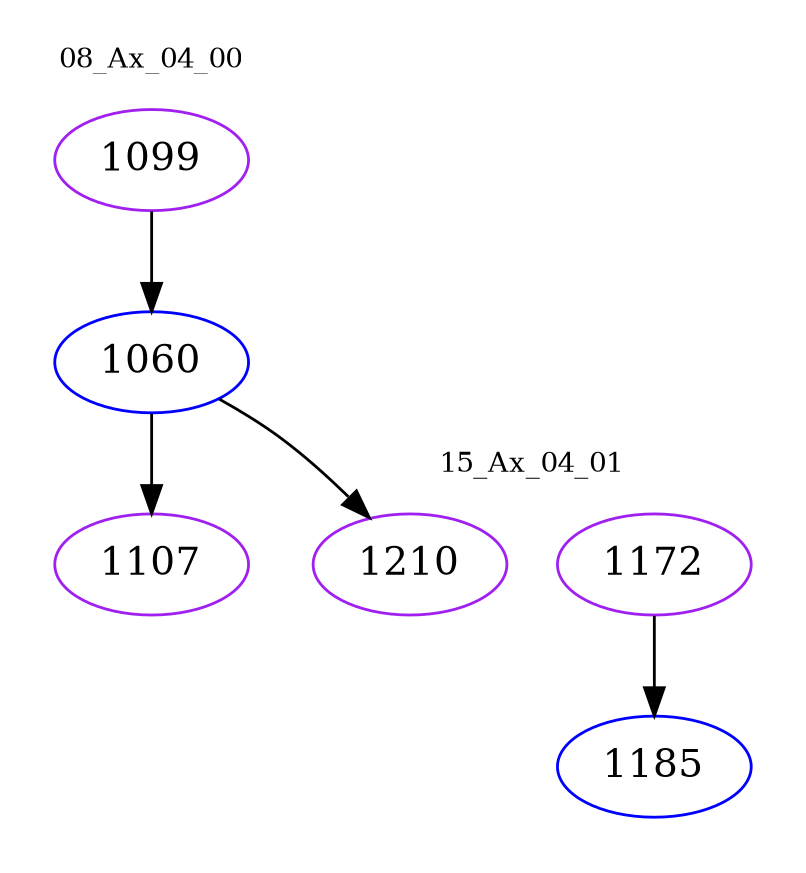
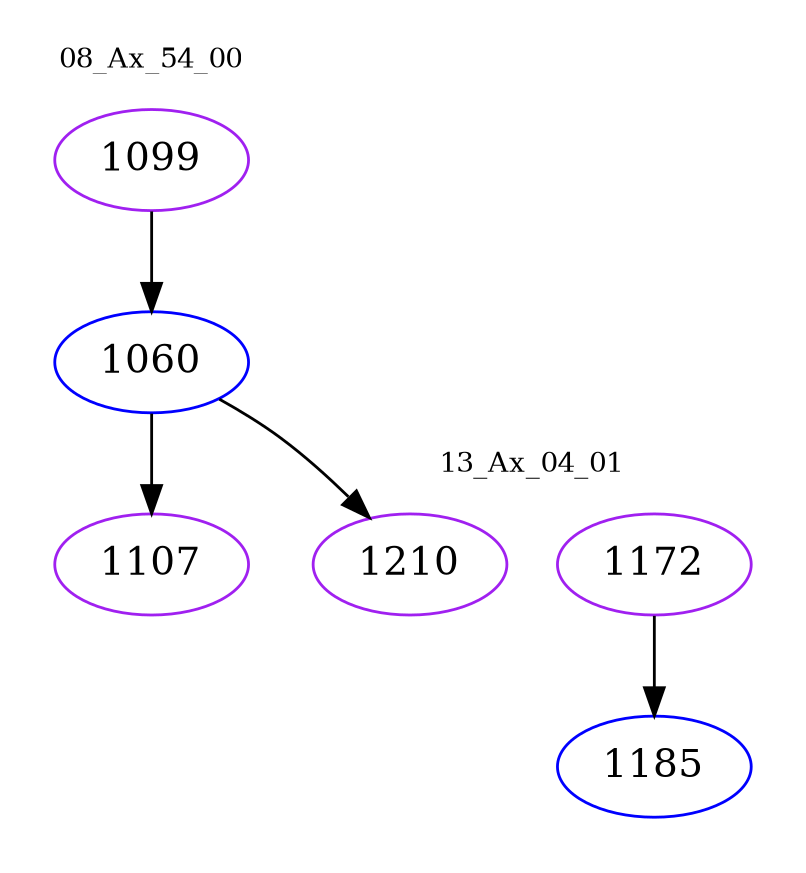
cluster "08_Ax_04_00": label "08_Ax_04_00" -> "08_Ax_54_00"
cluster "15_Ax_04_01": label "15_Ax_04_01" -> "13_Ax_04_01"
